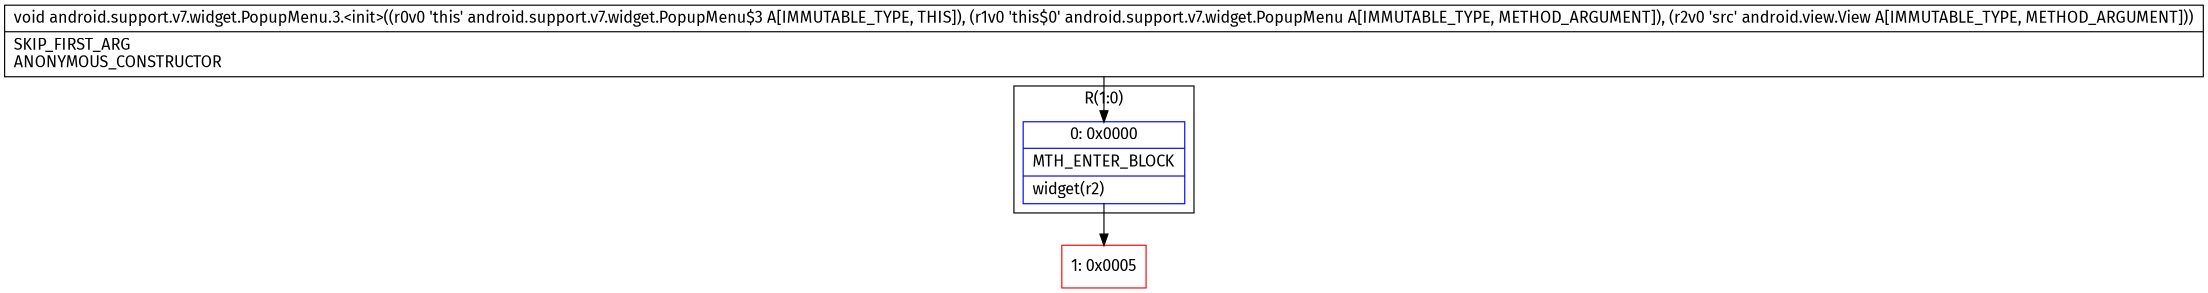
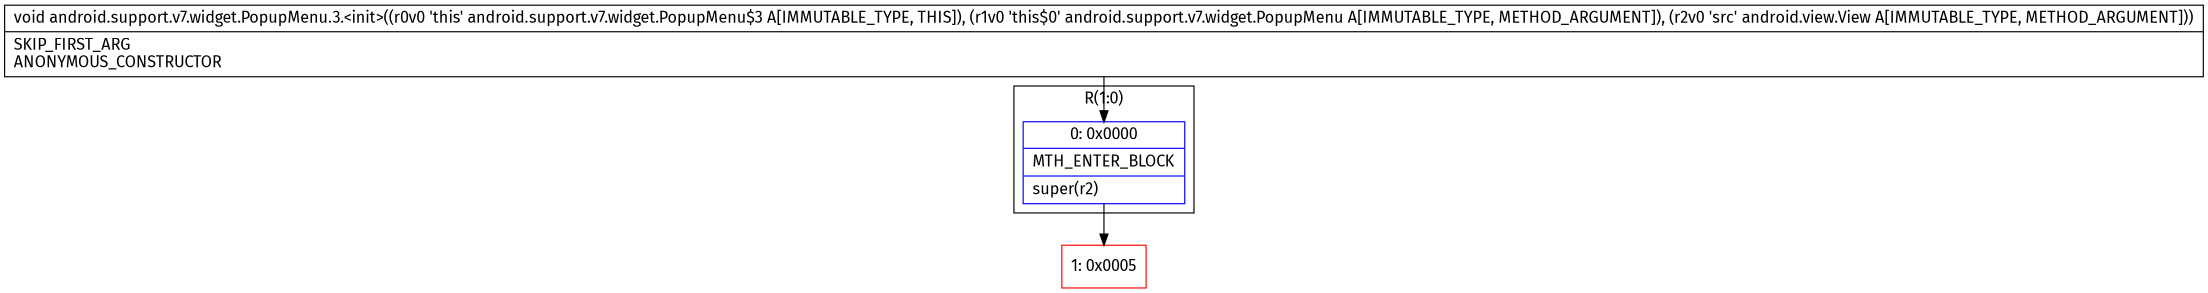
node "0: 0x0000": text "widget(r2)" -> "super(r2)"
